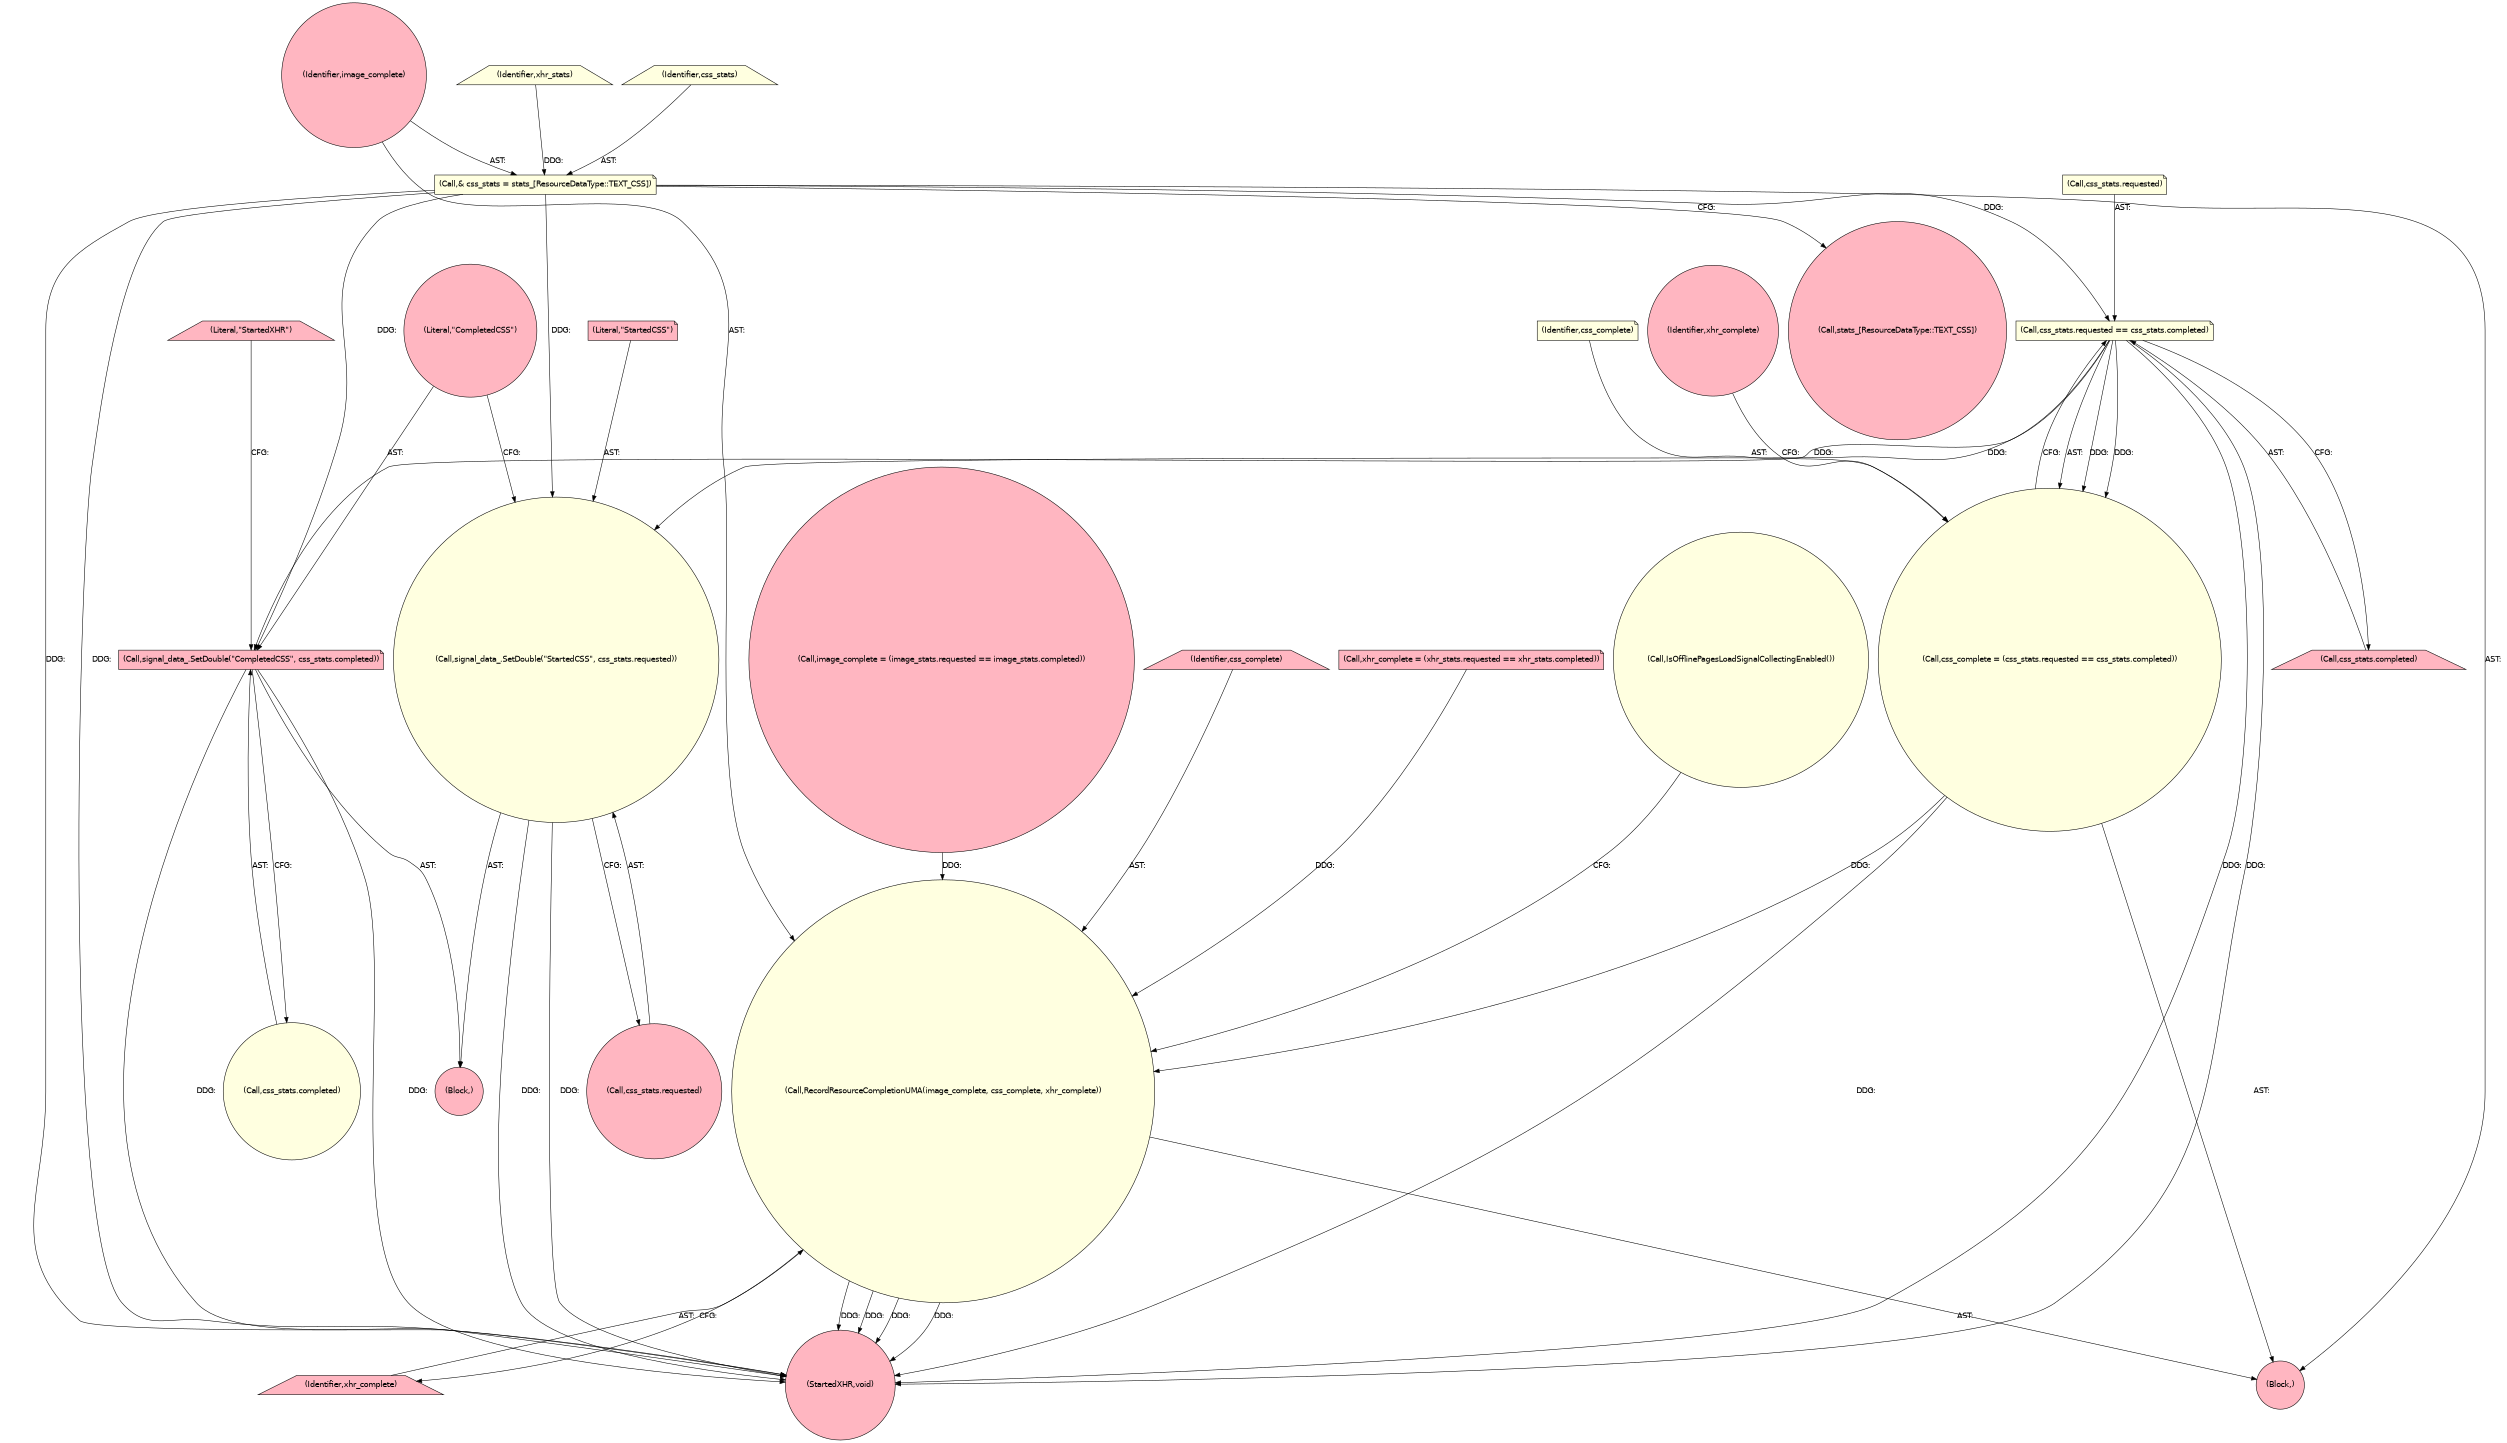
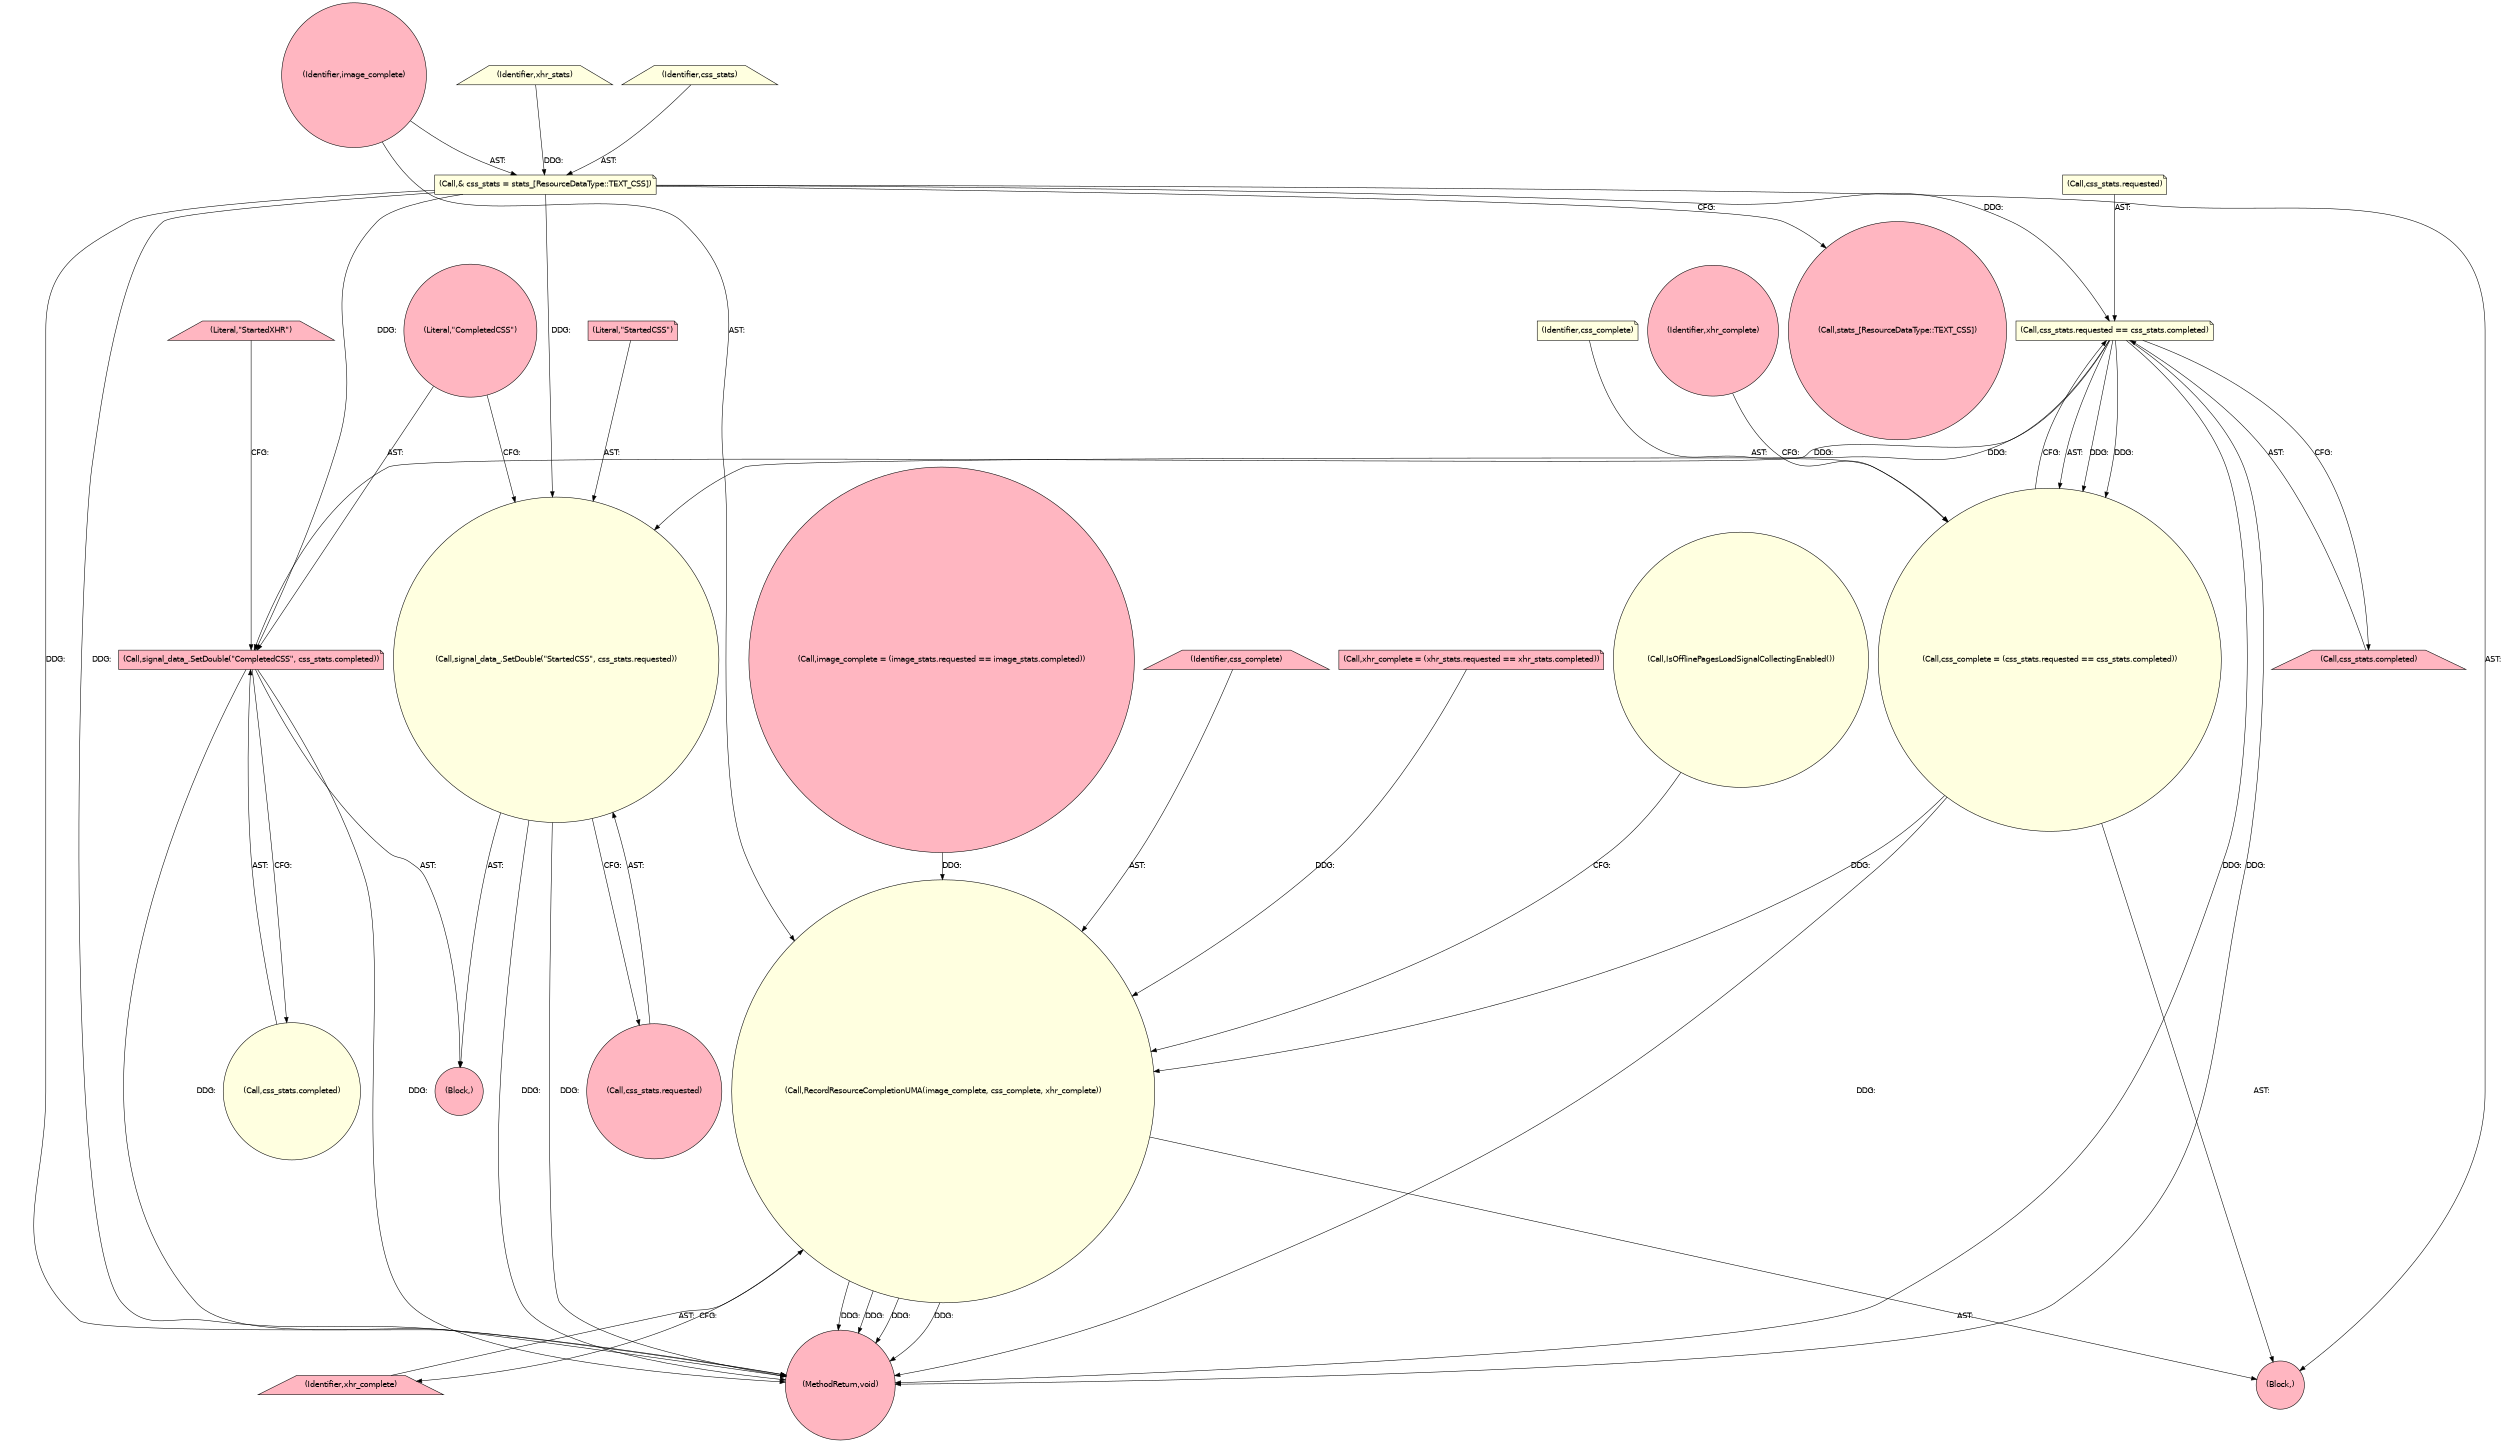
node "(StartedXHR,void)": label "(StartedXHR,void)" -> "(MethodReturn,void)"
